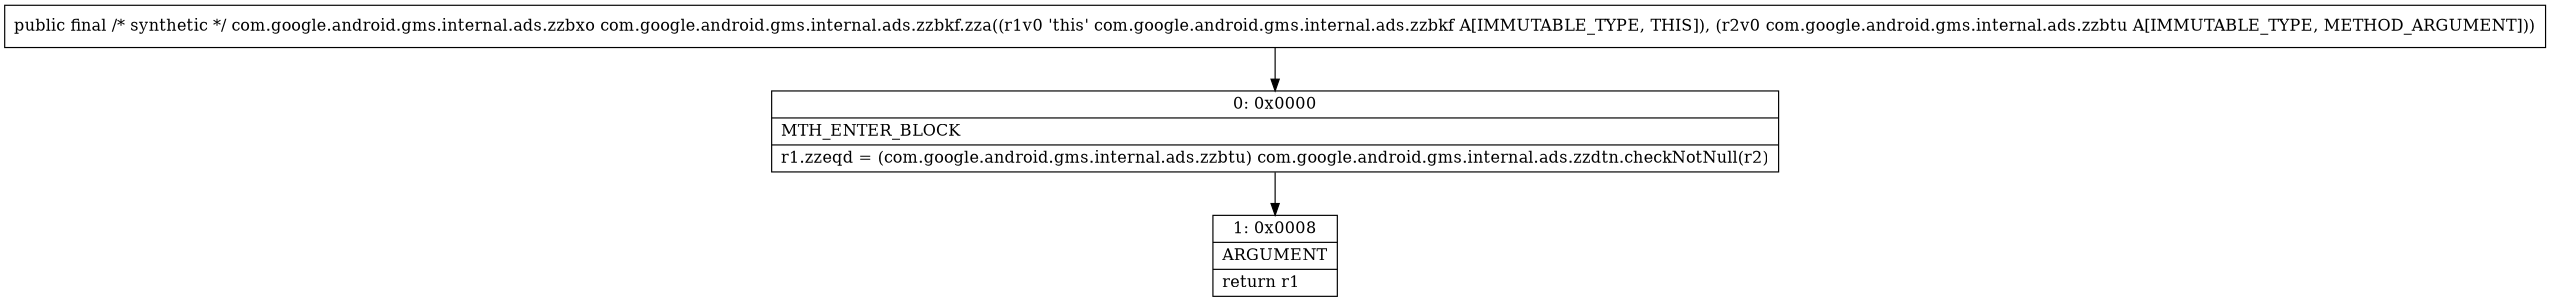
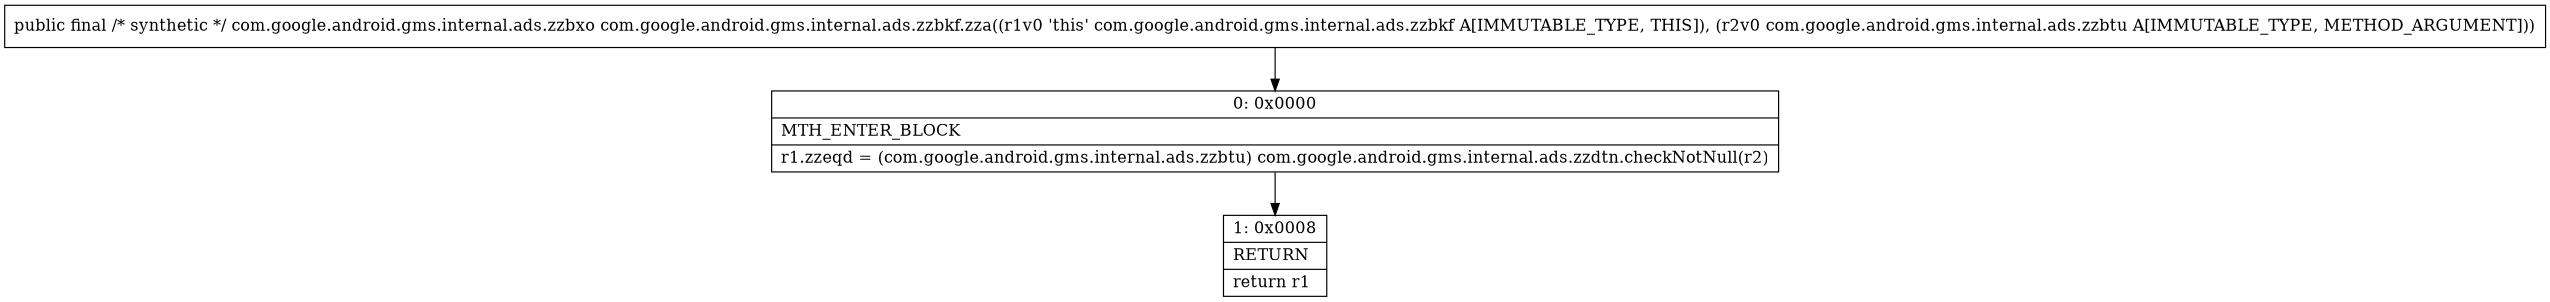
node "1: 0x0008": text "ARGUMENT" -> "RETURN"
